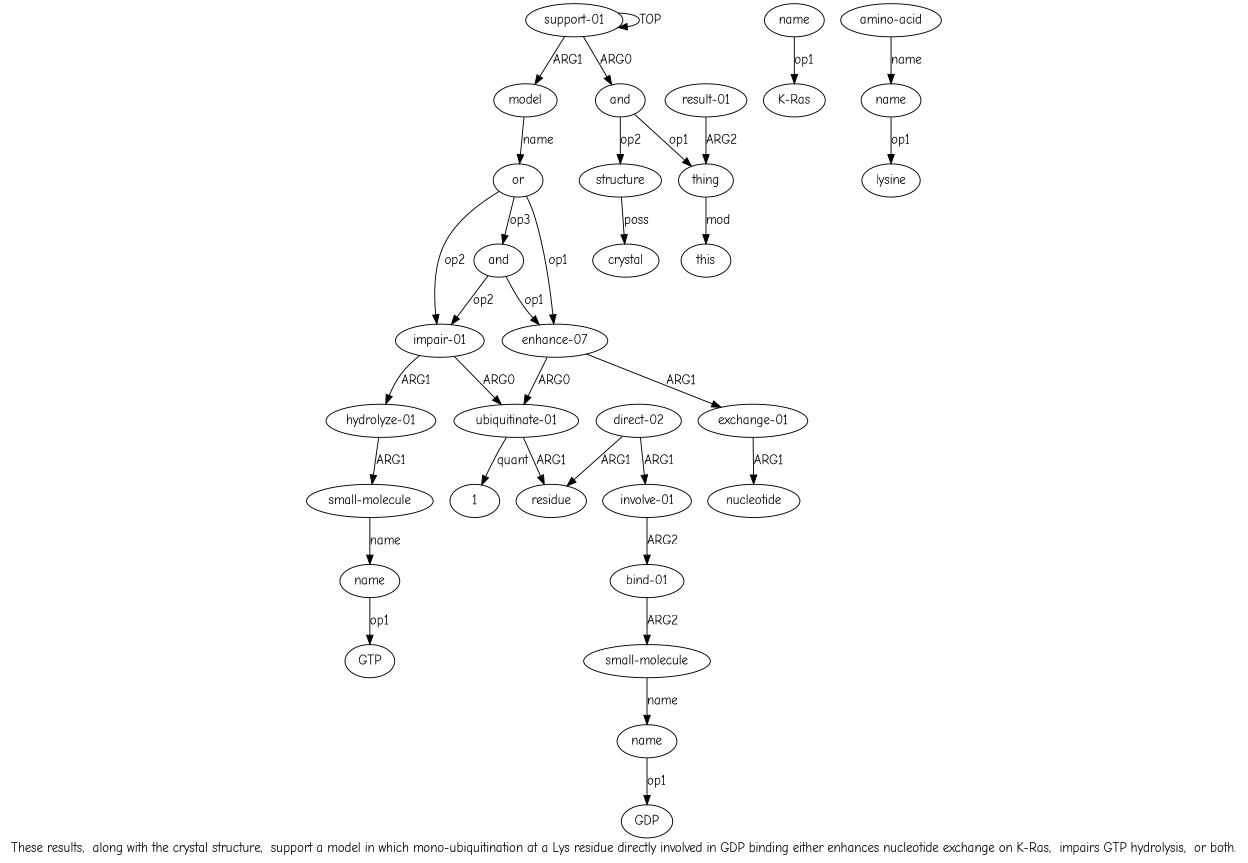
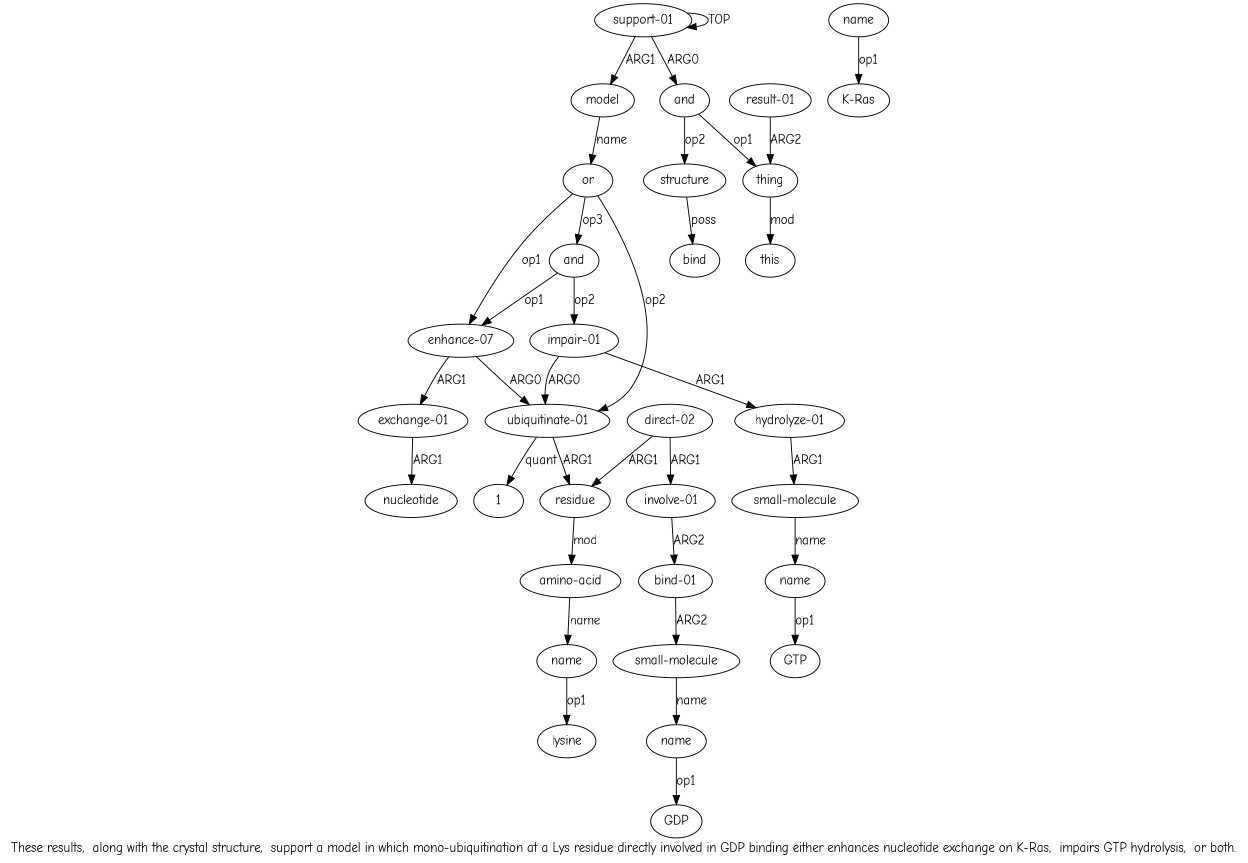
edge "or" -> "impair-01": now "or" -> "ubiquitinate-01"
node "crystal": label "crystal" -> "bind"
edge "residue" -> "amino-acid": added, label "mod"
